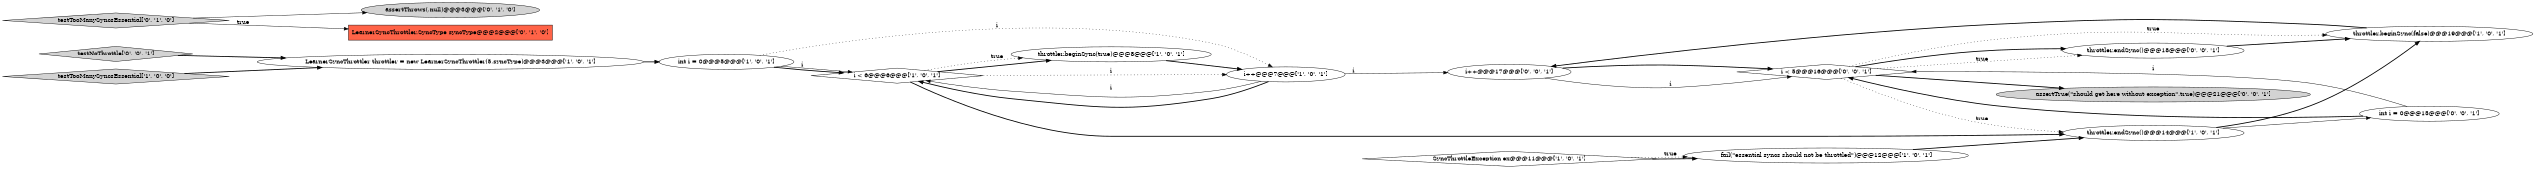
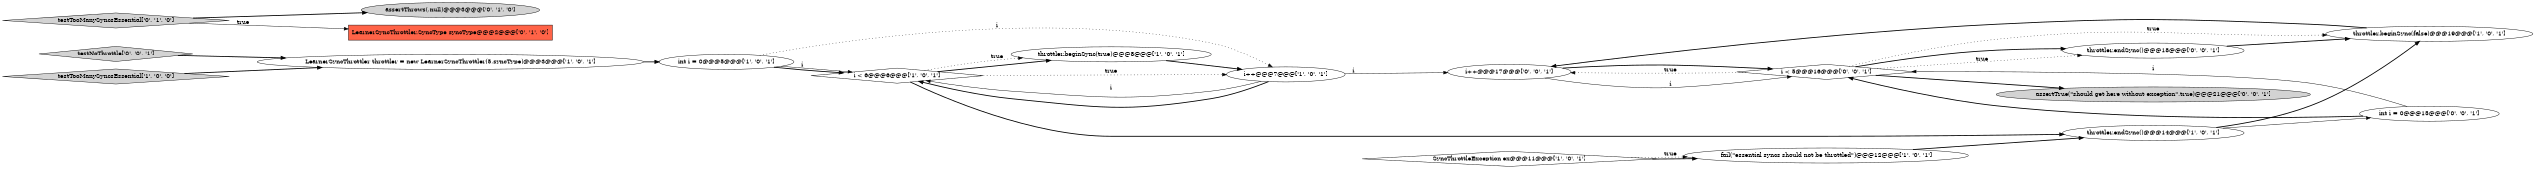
edge "testTooManySyncsEssential['0', '1', '0']" -> "assertThrows(,null)@@@3@@@['0', '1', '0']": style solid -> bold
edge "i < 6@@@6@@@['1', '0', '1']" -> "i++@@@7@@@['1', '0', '1']": label "i" -> "true"
edge "i < 5@@@16@@@['0', '0', '1']" -> "throttler.endSync()@@@14@@@['1', '0', '1']": now "i < 5@@@16@@@['0', '0', '1']" -> "i++@@@17@@@['0', '0', '1']"
